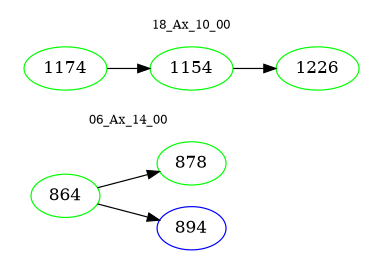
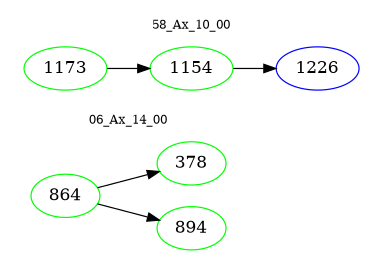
cluster "18_Ax_10_00": label "18_Ax_10_00" -> "58_Ax_10_00"
node "1174": label "1174" -> "1173"
node "1226": color green -> blue
node "878": label "878" -> "378"
node "894": color blue -> green
